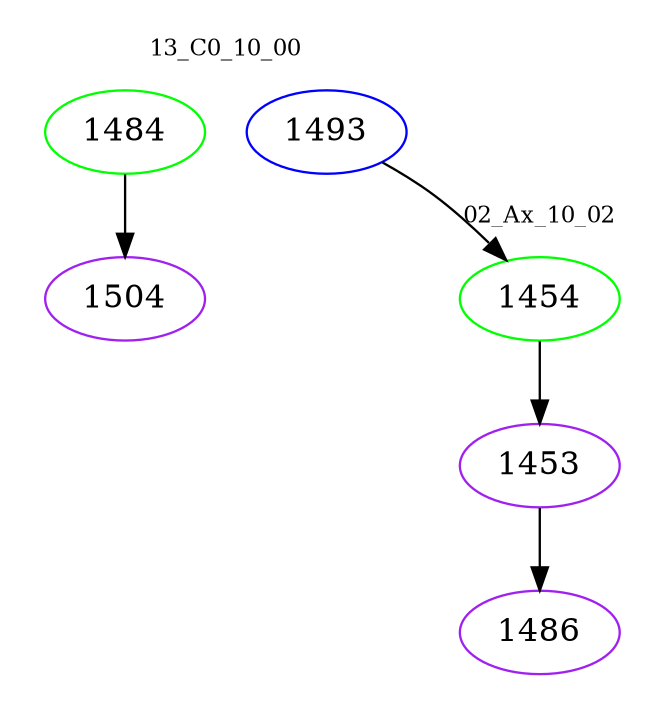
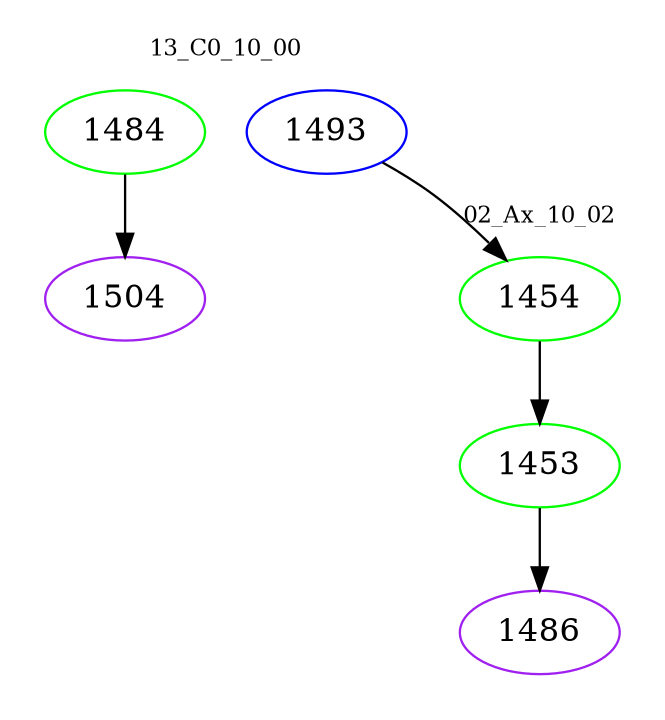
node "1453": color purple -> green
